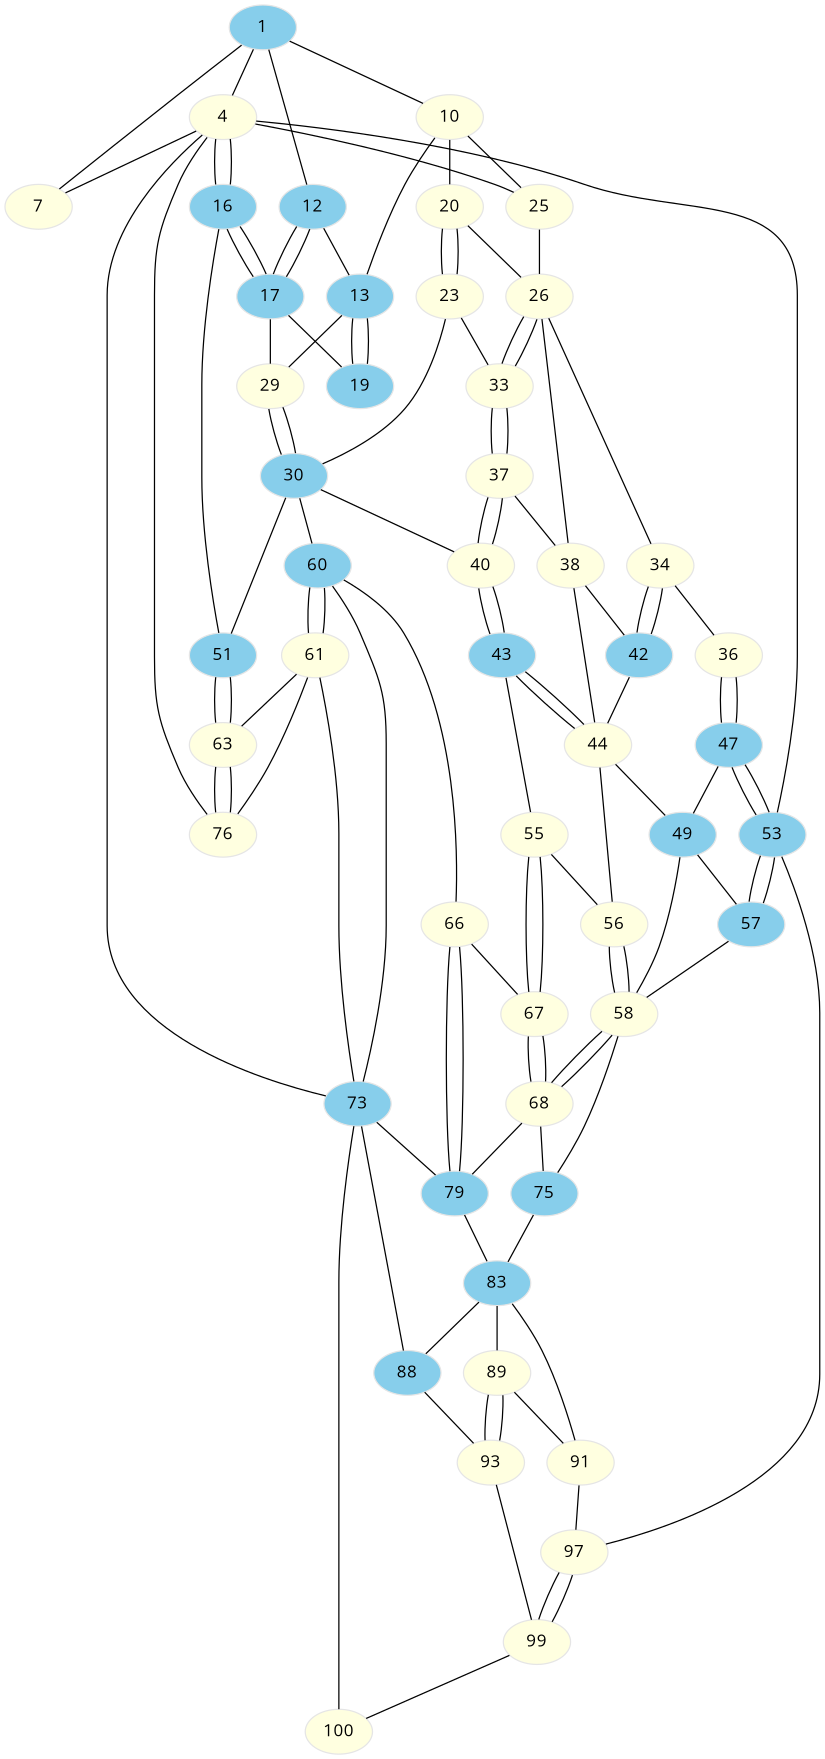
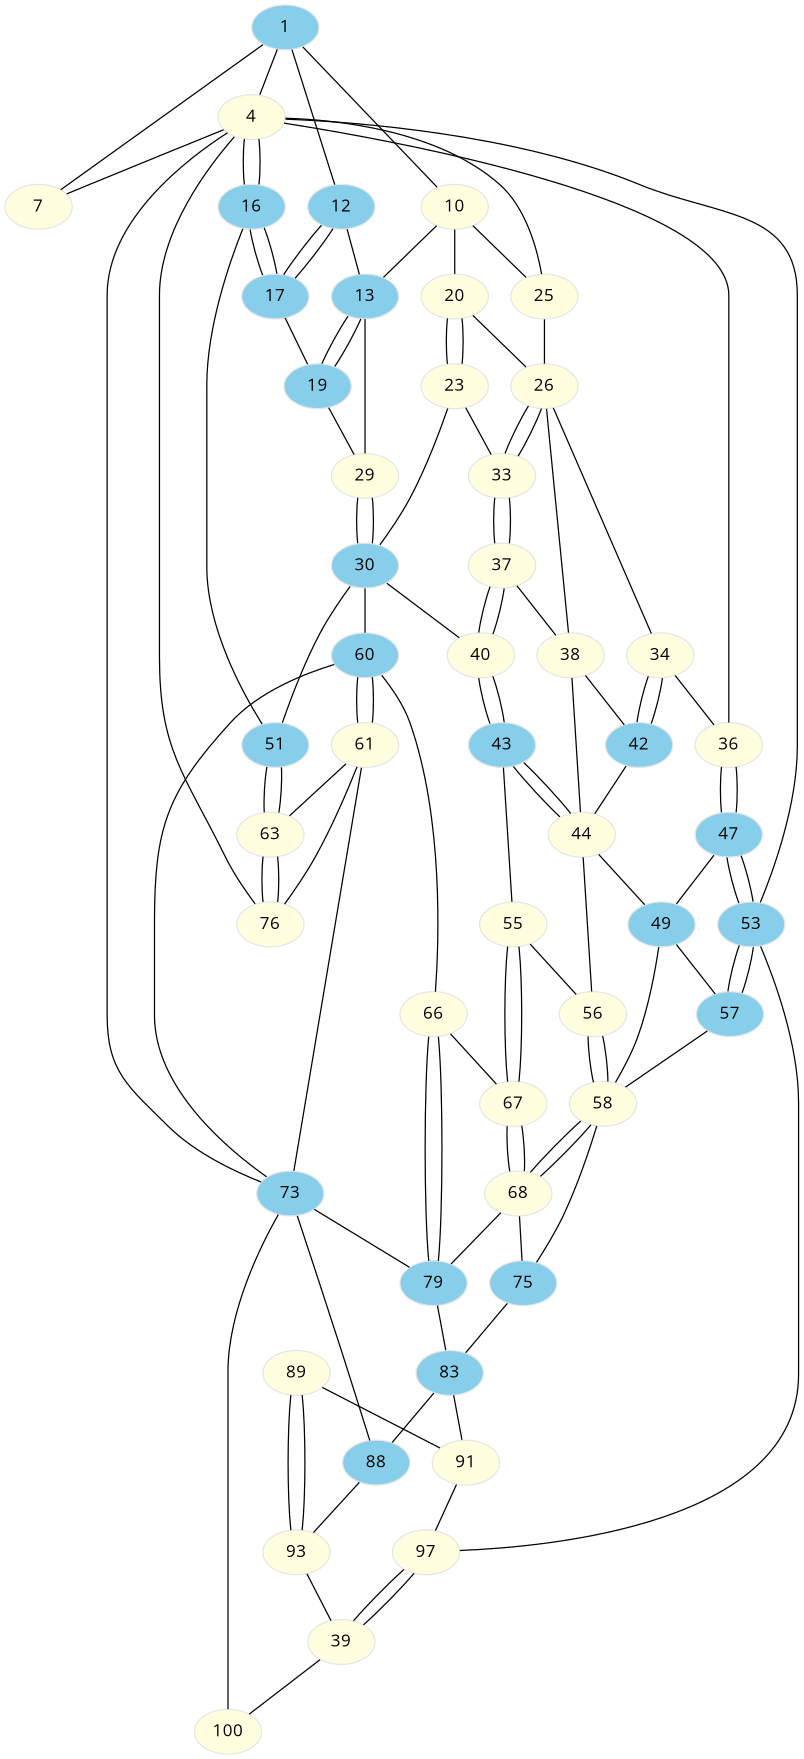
edge "4" -- "36": added
edge "17" -- "29": now "19" -- "29"
edge "83" -- "89": removed
node "99": label "99" -> "39"
